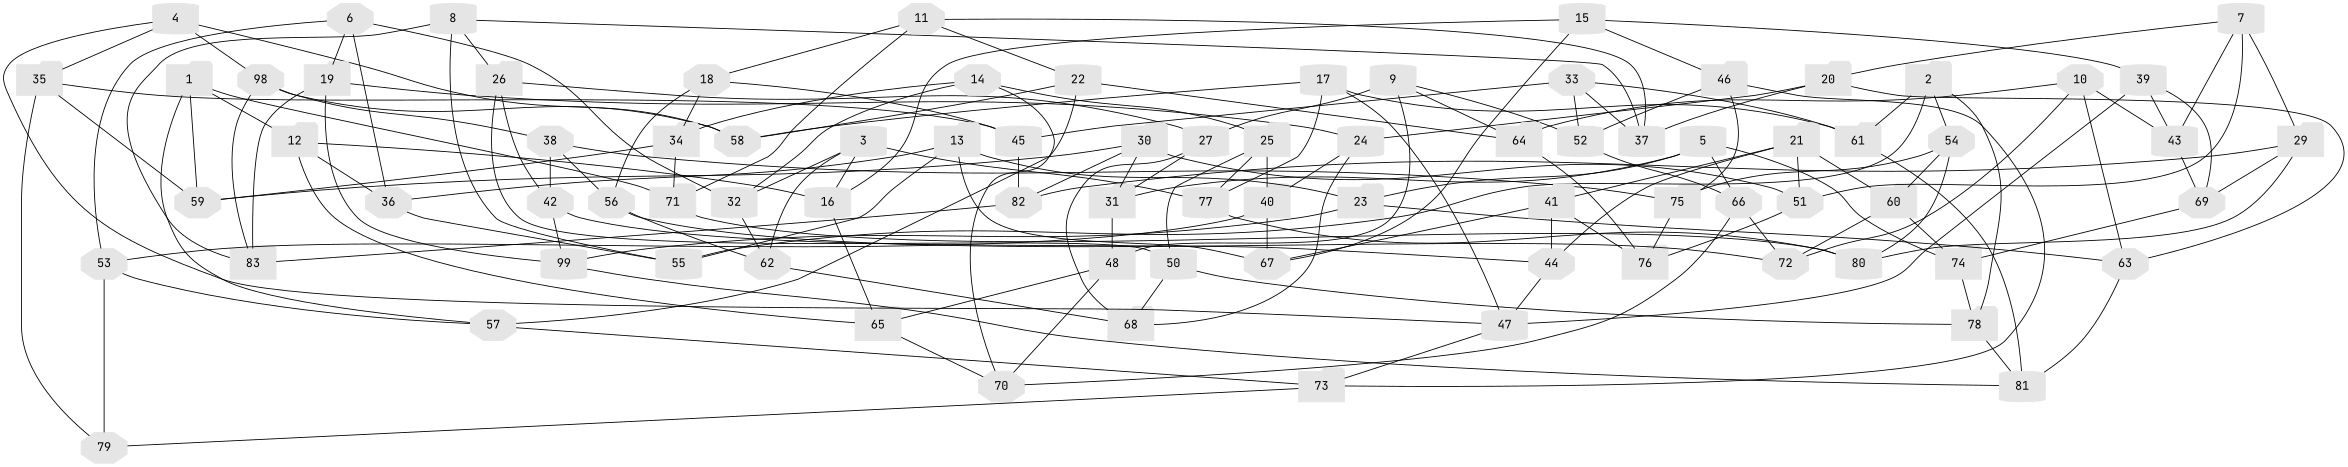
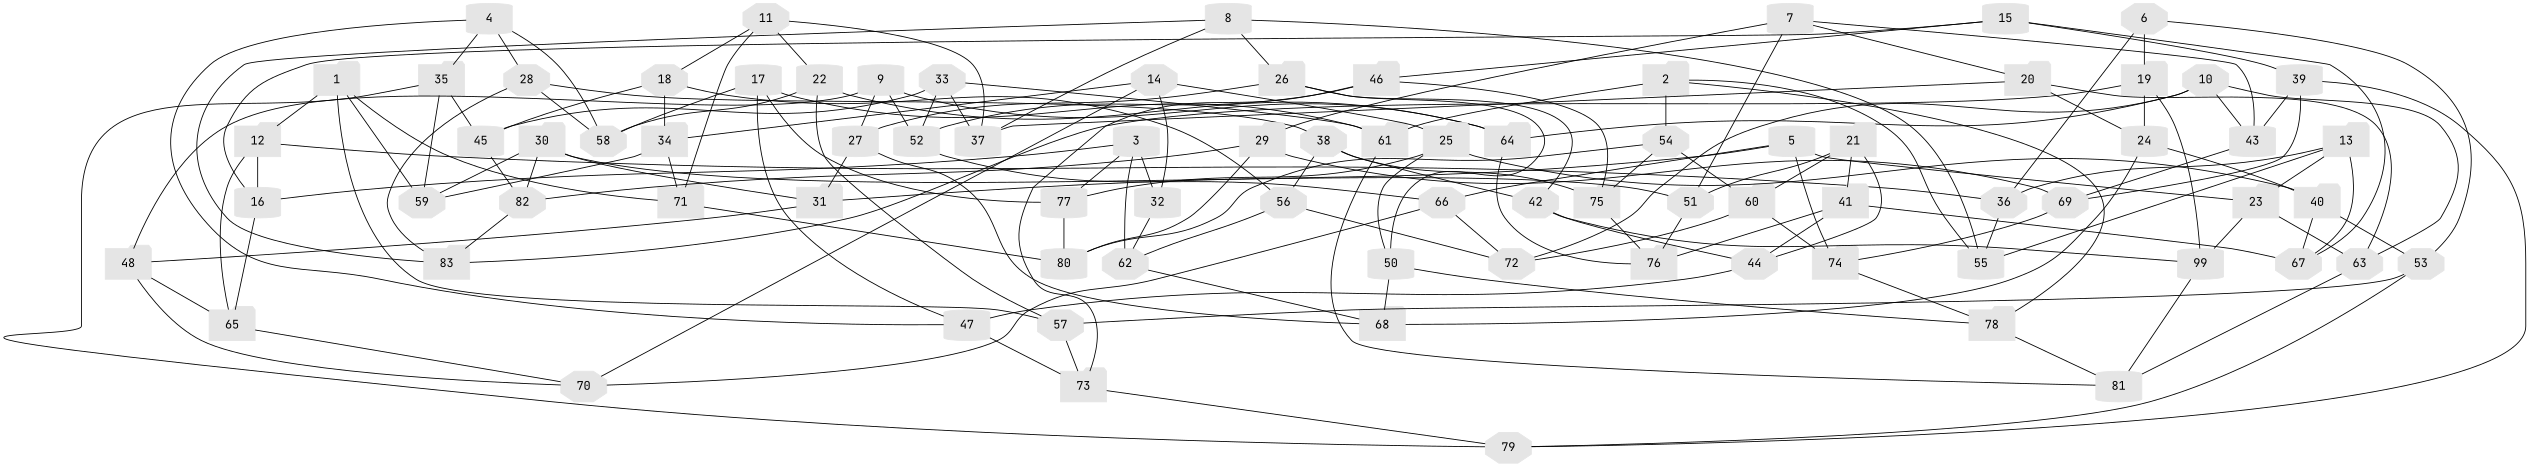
node "98": label "98" -> "28"
edge "6" -- "32": removed
edge "39" -- "47": now "39" -- "79"
